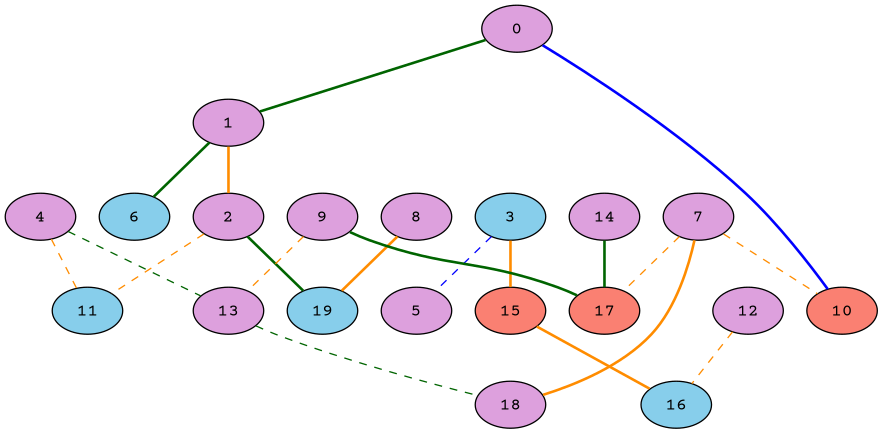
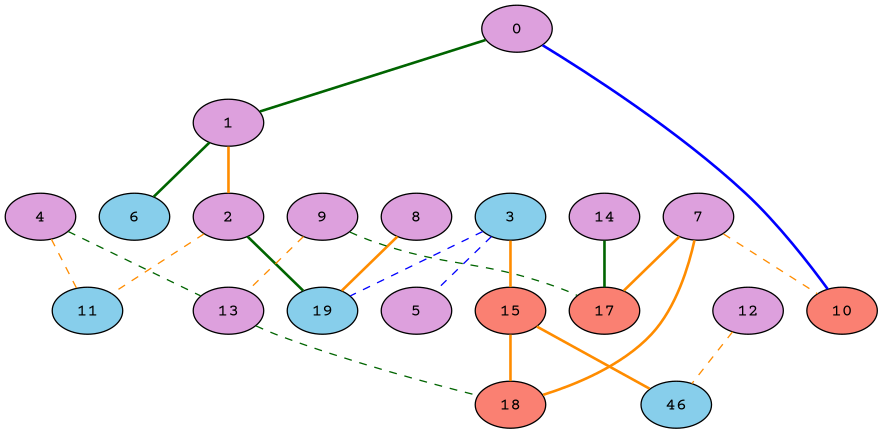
edge "9" -- "17": style bold -> dashed
edge "3" -- "19": added
edge "7" -- "17": style dashed -> bold
edge "15" -- "18": added
node "18": fillcolor plum -> salmon
node "16": label "16" -> "46"
